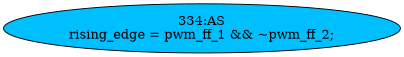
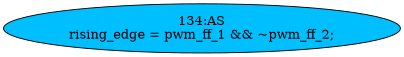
node "334:AS rising_edge = pwm_ff_1 && ~pwm_ff_2;": label "334:AS rising_edge = pwm_ff_1 && ~pwm_ff_2;" -> "134:AS rising_edge = pwm_ff_1 && ~pwm_ff_2;"
